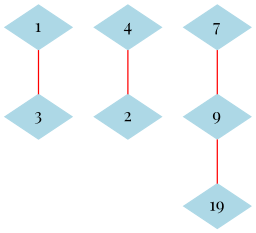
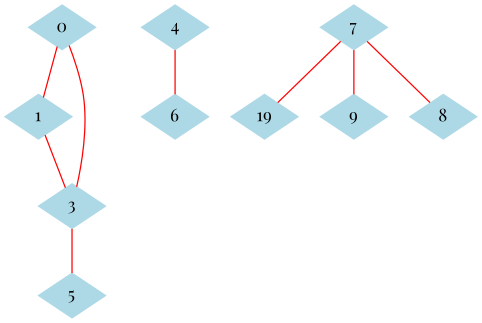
node "0": added
node "2": label "2" -> "6"
node "8": added
edge "9" -- "19": now "7" -- "19"
node "5": added
